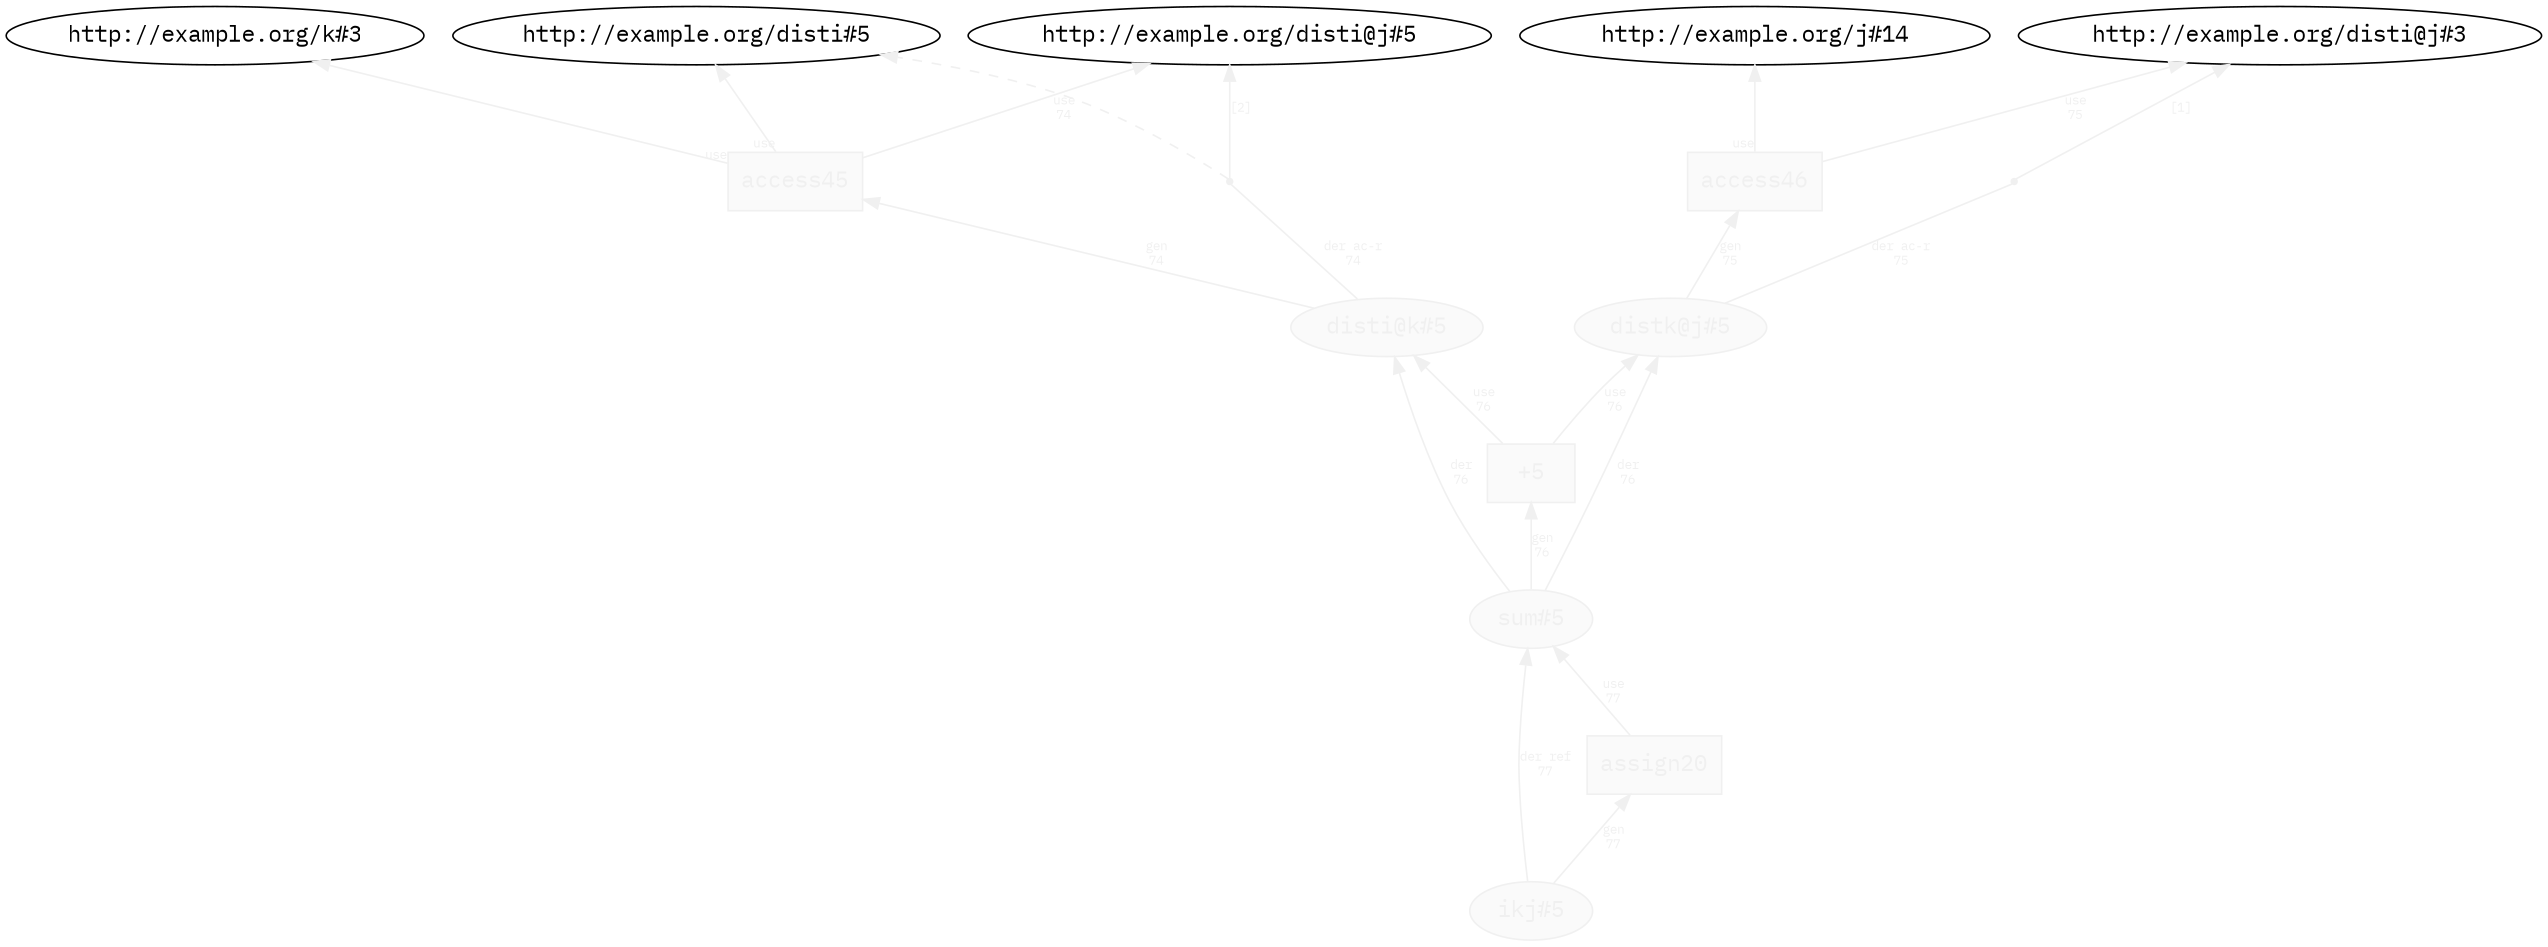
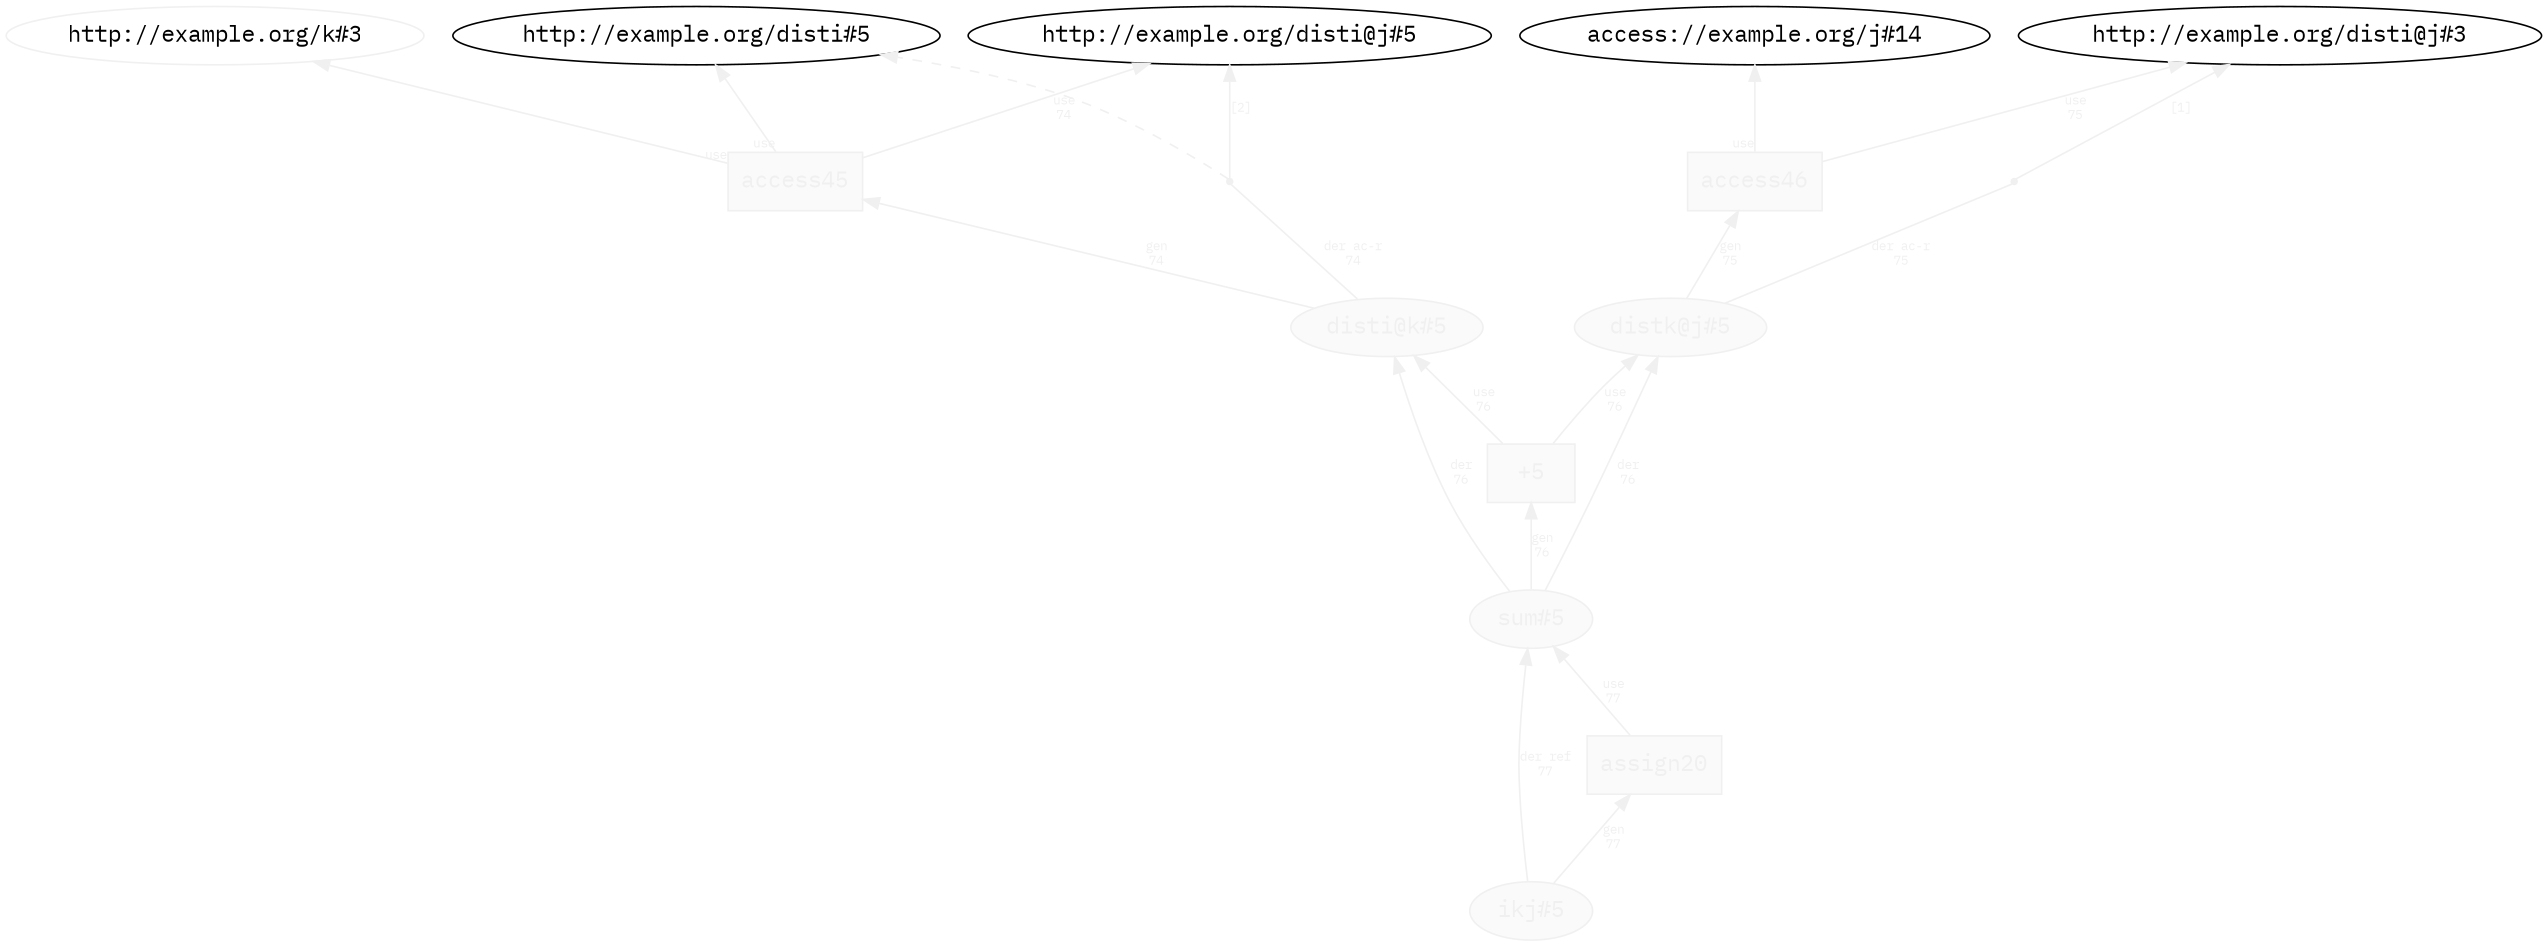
node "http://example.org/k#3": color black -> #f0f0f0
node "http://example.org/j#14": label "http://example.org/j#14" -> "access://example.org/j#14"
